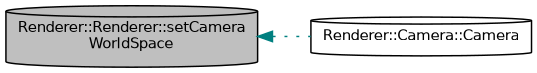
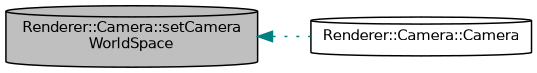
node "Renderer::Renderer::setCamera WorldSpace": label "Renderer::Renderer::setCamera WorldSpace" -> "Renderer::Camera::setCamera WorldSpace"
